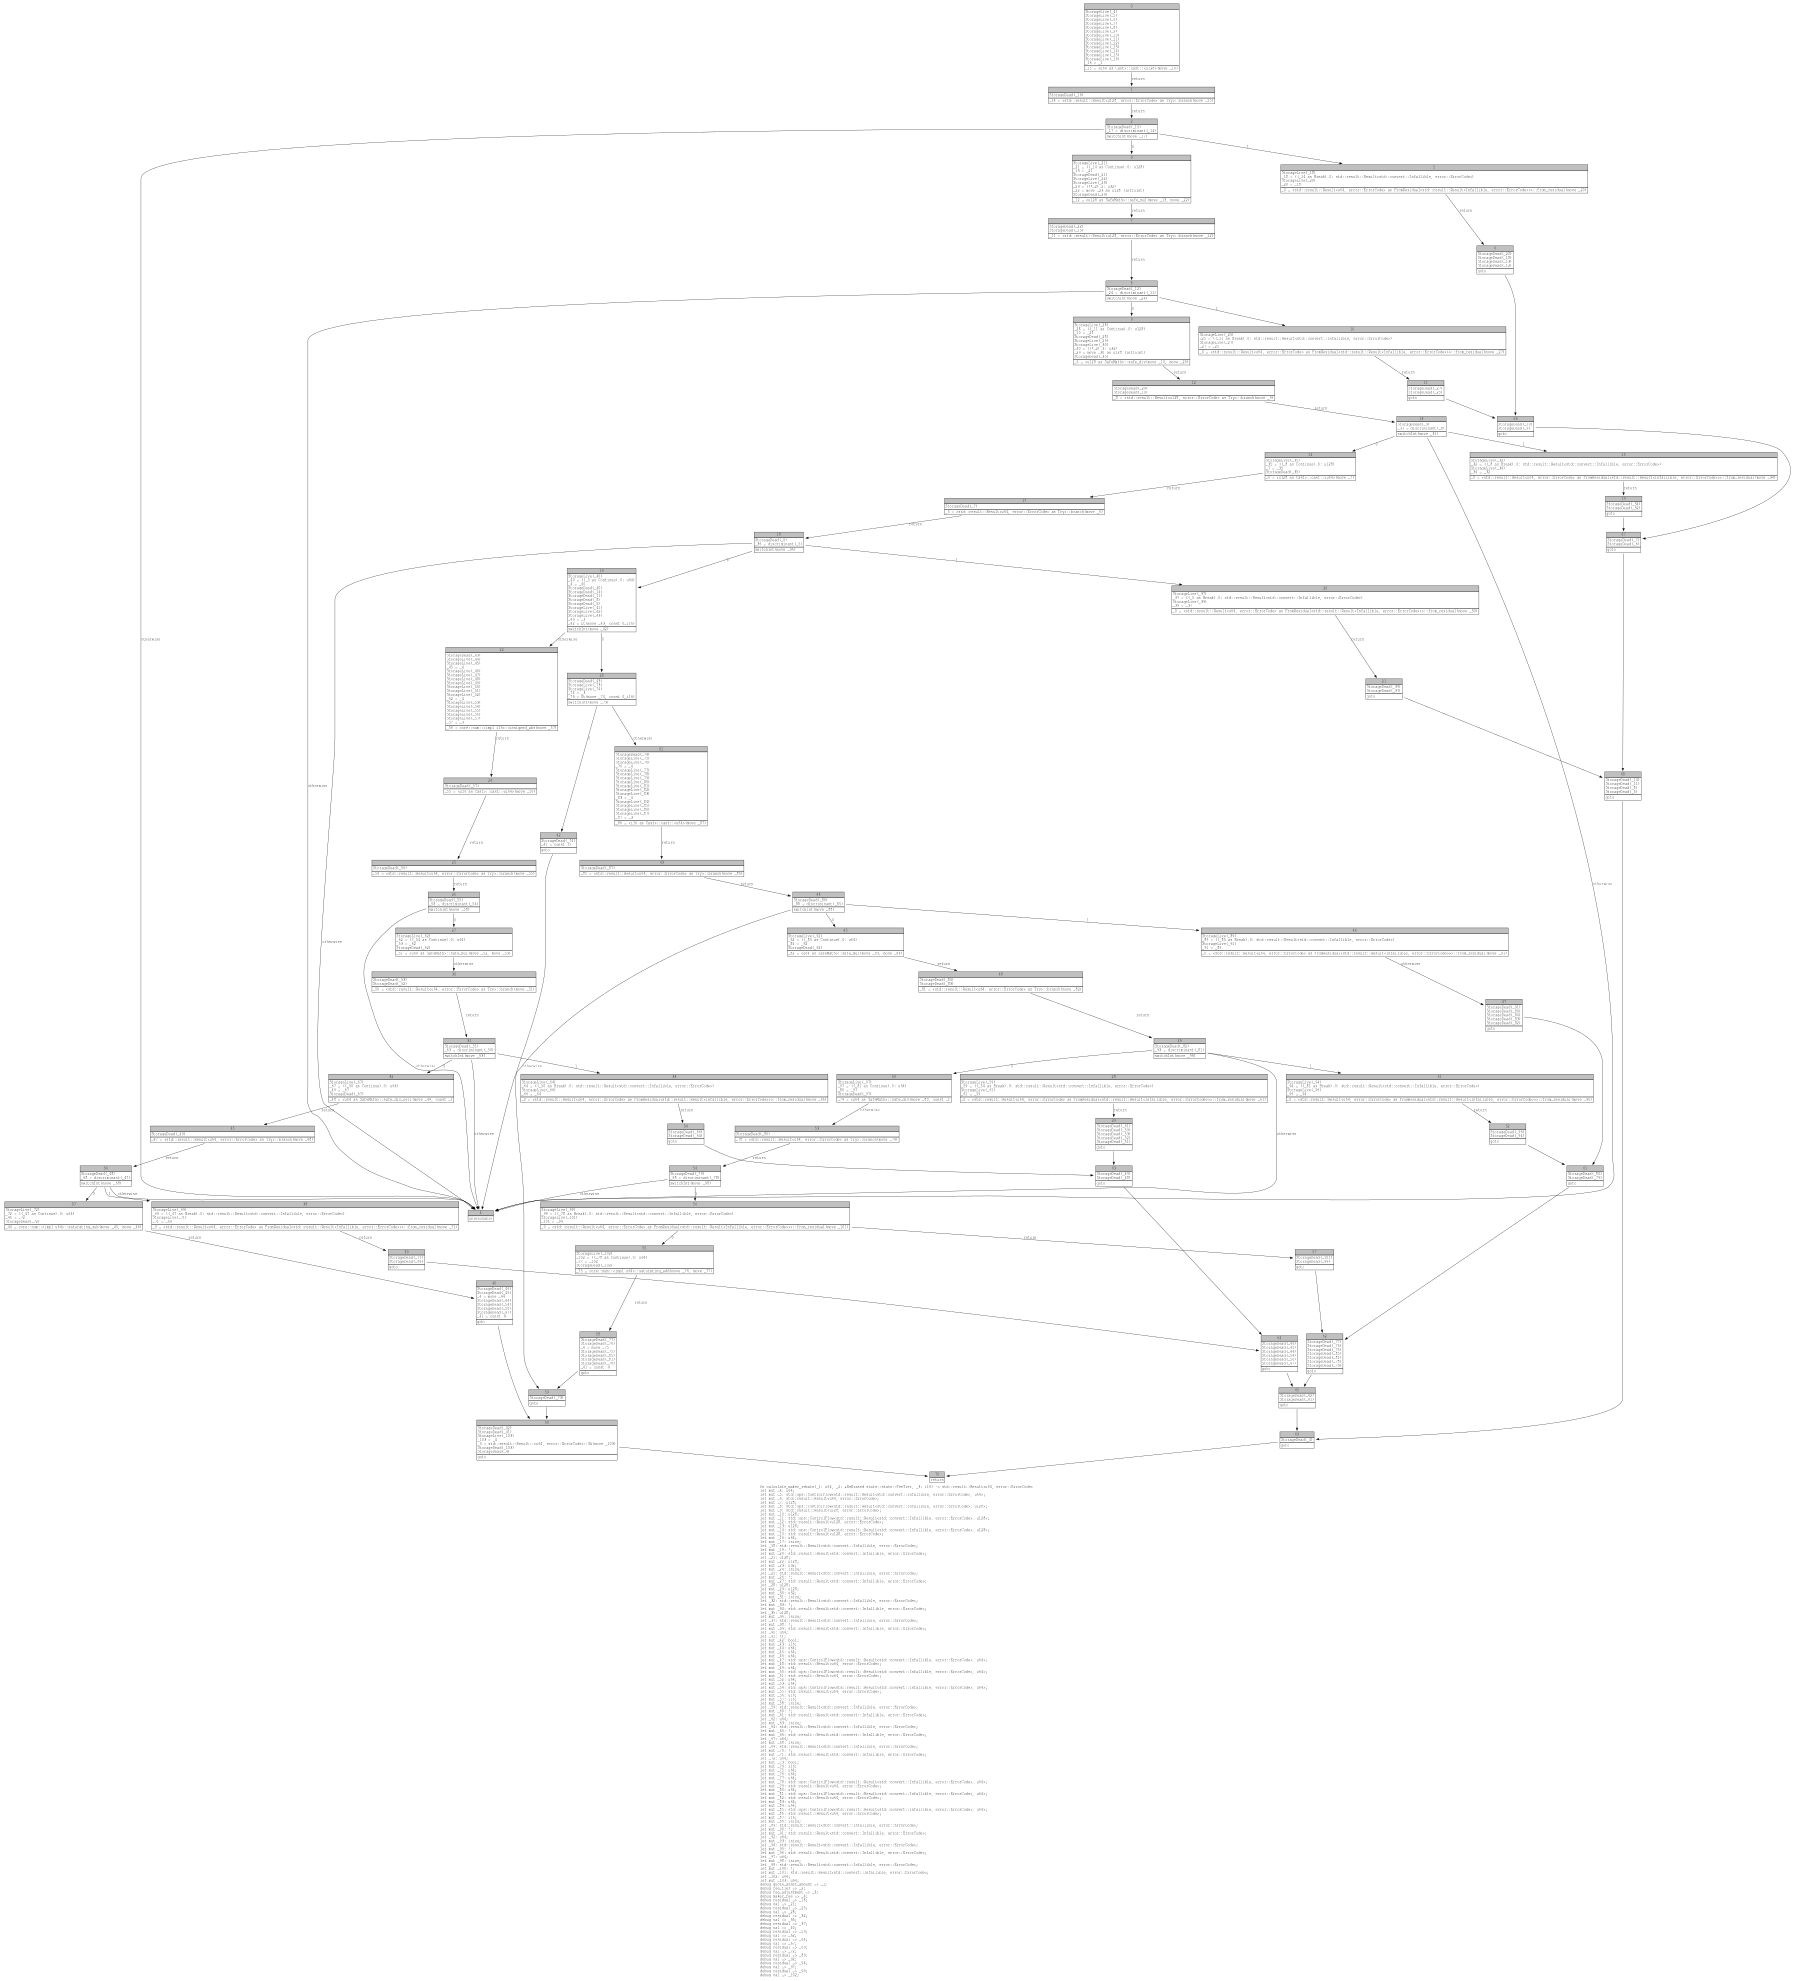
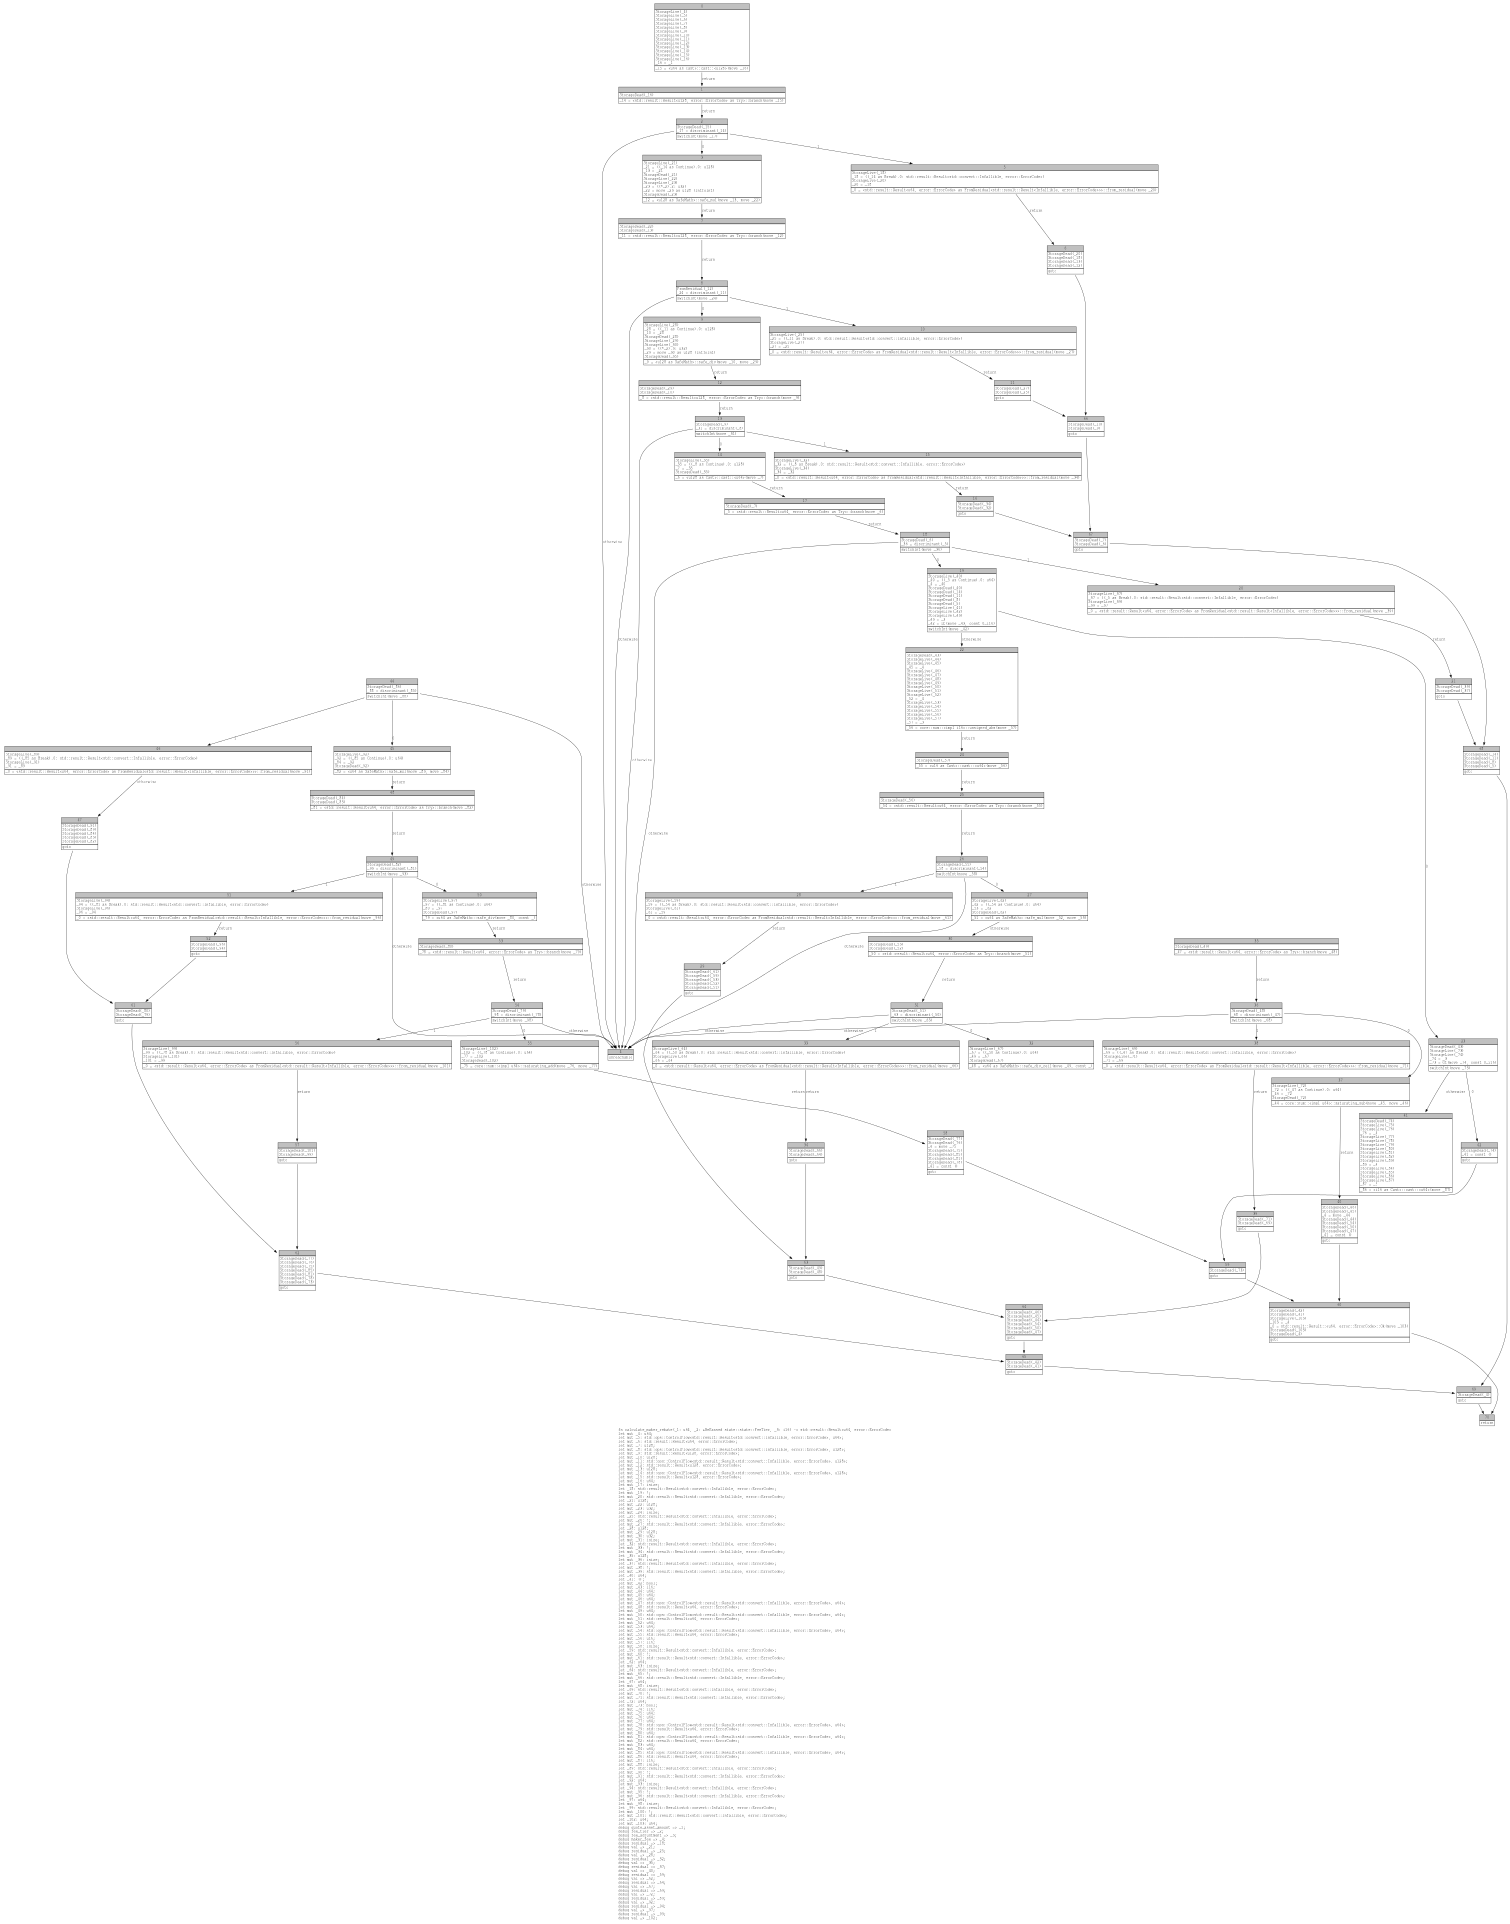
node "8": text "StorageDead(_12)" -> "FromResidual(_12)"
node "43": removed
edge "26" -> "28": added, label "1"
edge "50" -> "53": label "otherwise" -> "return"
edge "32" -> "35": removed, label "return"
edge "56" -> "55": now "54" -> "55"
